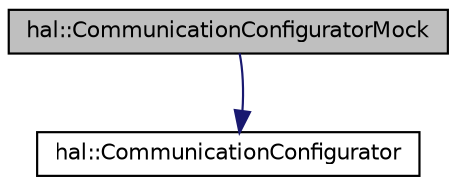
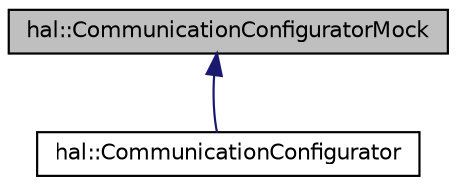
edge "hal::CommunicationConfiguratorMock" -> "hal::CommunicationConfigurator": reversed
